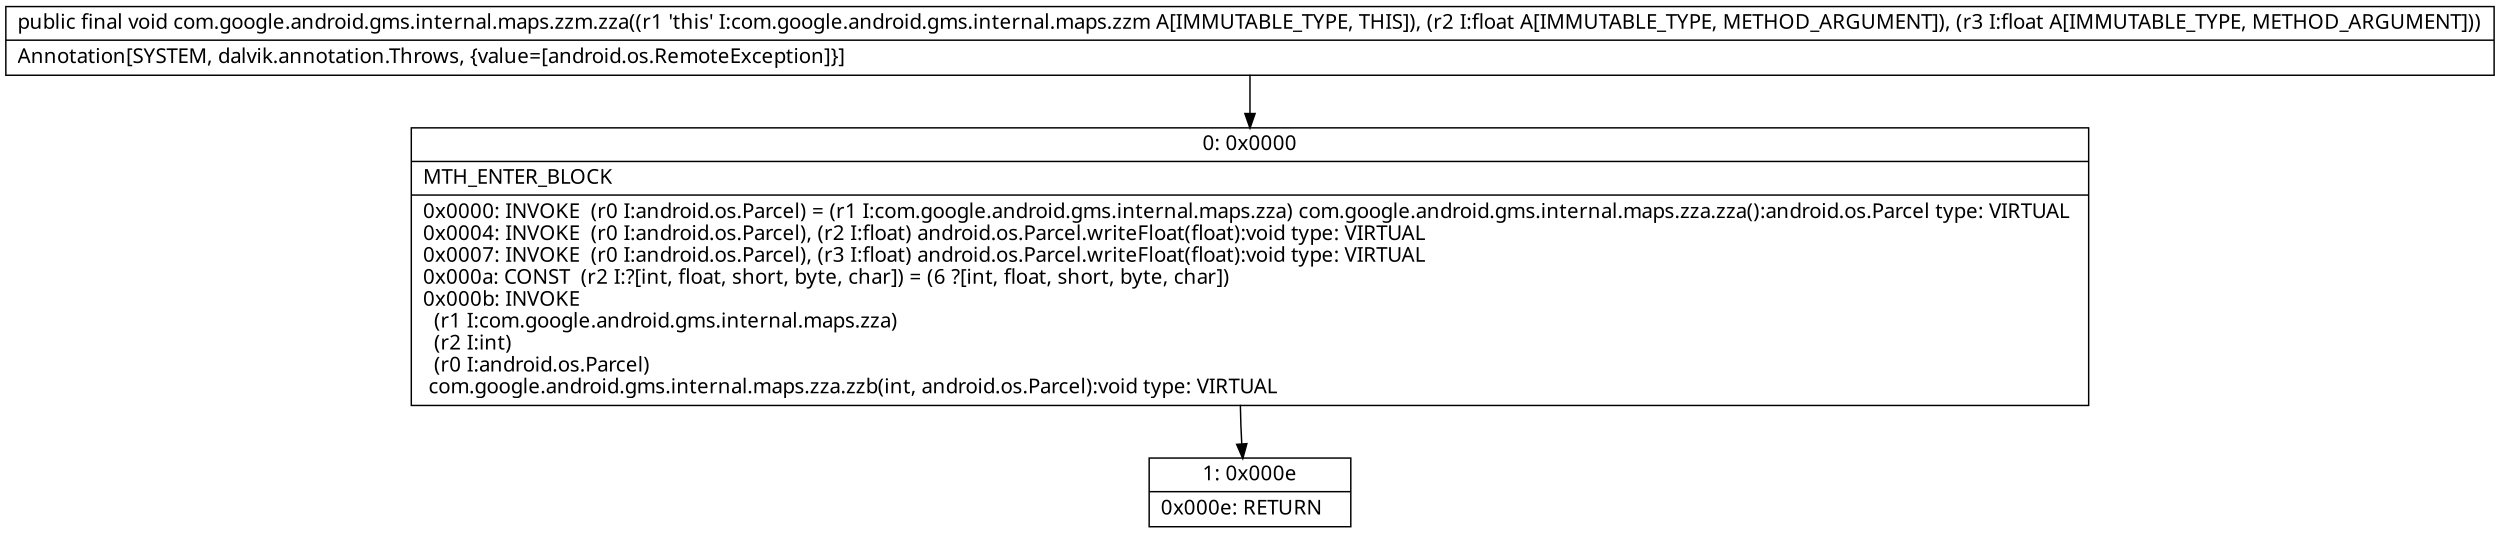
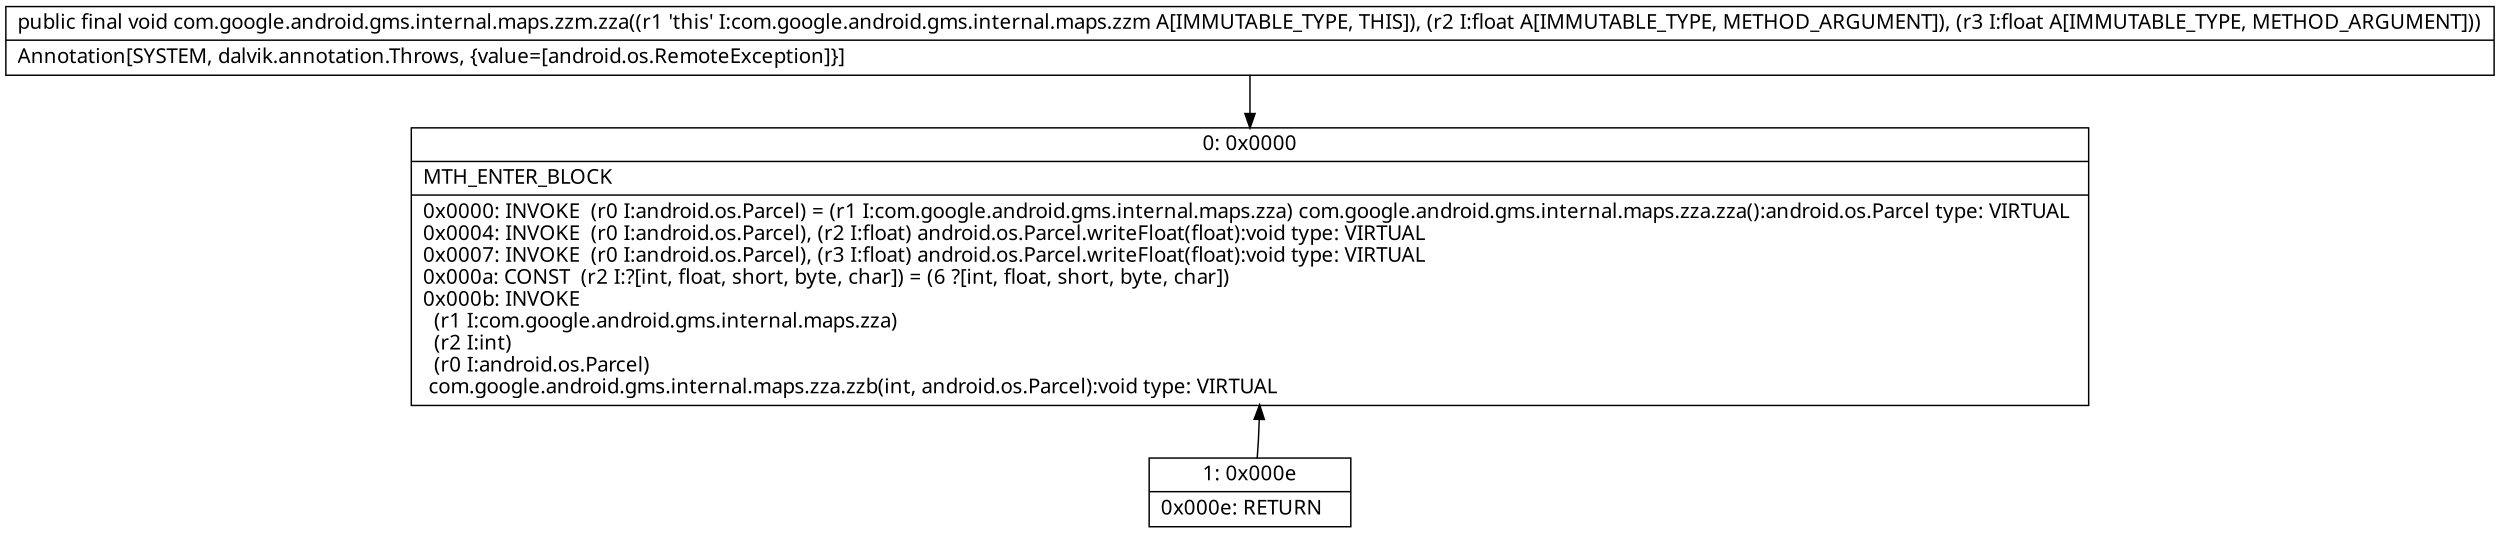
edge "0: 0x0000" -> "1: 0x000e": reversed
